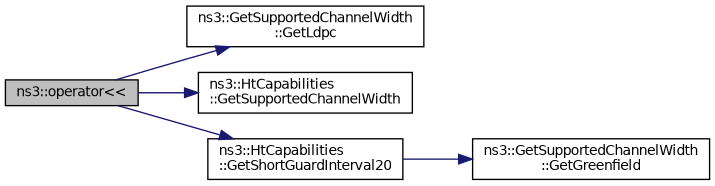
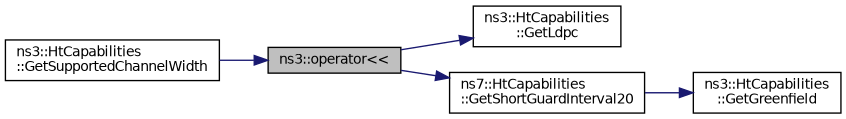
node "ns3::GetSupportedChannelWidth ::GetLdpc": label "ns3::GetSupportedChannelWidth ::GetLdpc" -> "ns3::HtCapabilities ::GetLdpc"
edge "ns3::operator<<" -> "ns3::HtCapabilities ::GetSupportedChannelWidth": reversed
node "ns3::HtCapabilities ::GetShortGuardInterval20": label "ns3::HtCapabilities ::GetShortGuardInterval20" -> "ns7::HtCapabilities ::GetShortGuardInterval20"
node "ns3::GetSupportedChannelWidth ::GetGreenfield": label "ns3::GetSupportedChannelWidth ::GetGreenfield" -> "ns3::HtCapabilities ::GetGreenfield"
